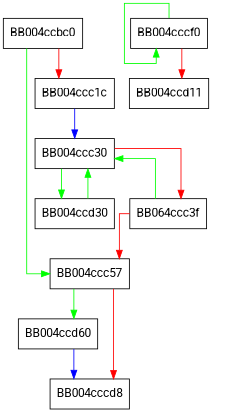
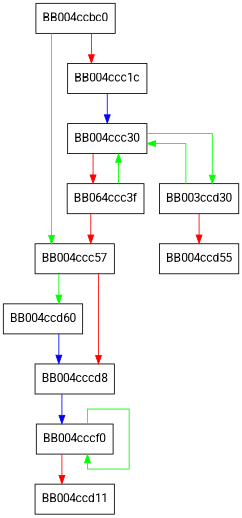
node "BB004ccd30": label "BB004ccd30" -> "BB003ccd30"
node "BB004ccd55": added
edge "BB004cccd8" -> "BB004cccf0": added
